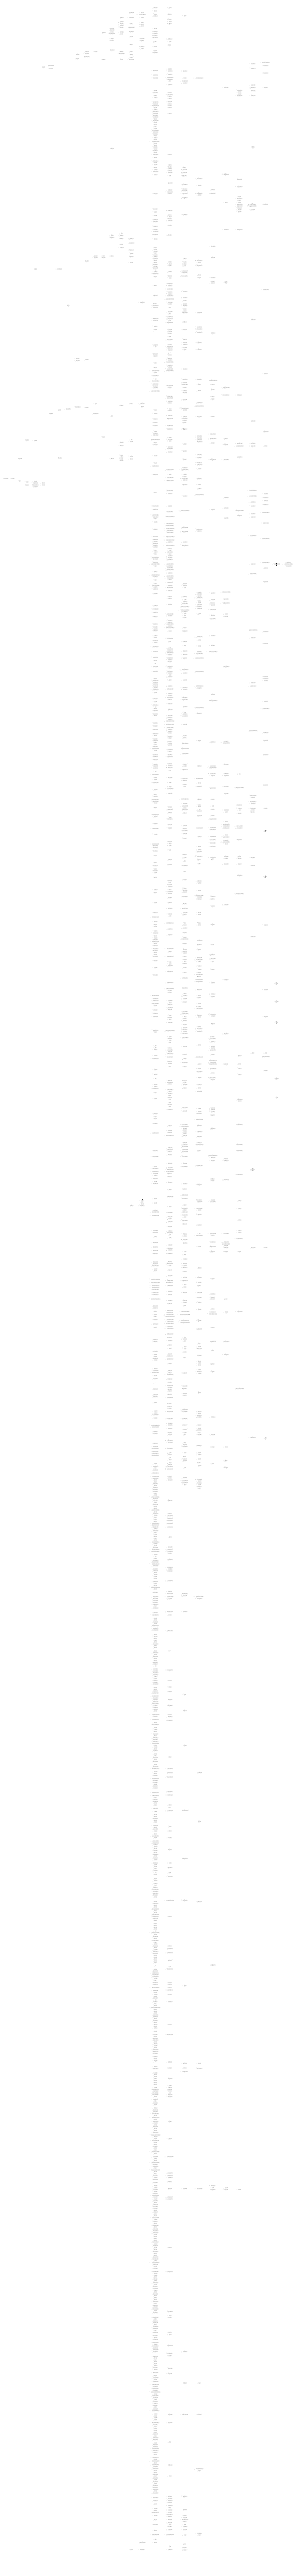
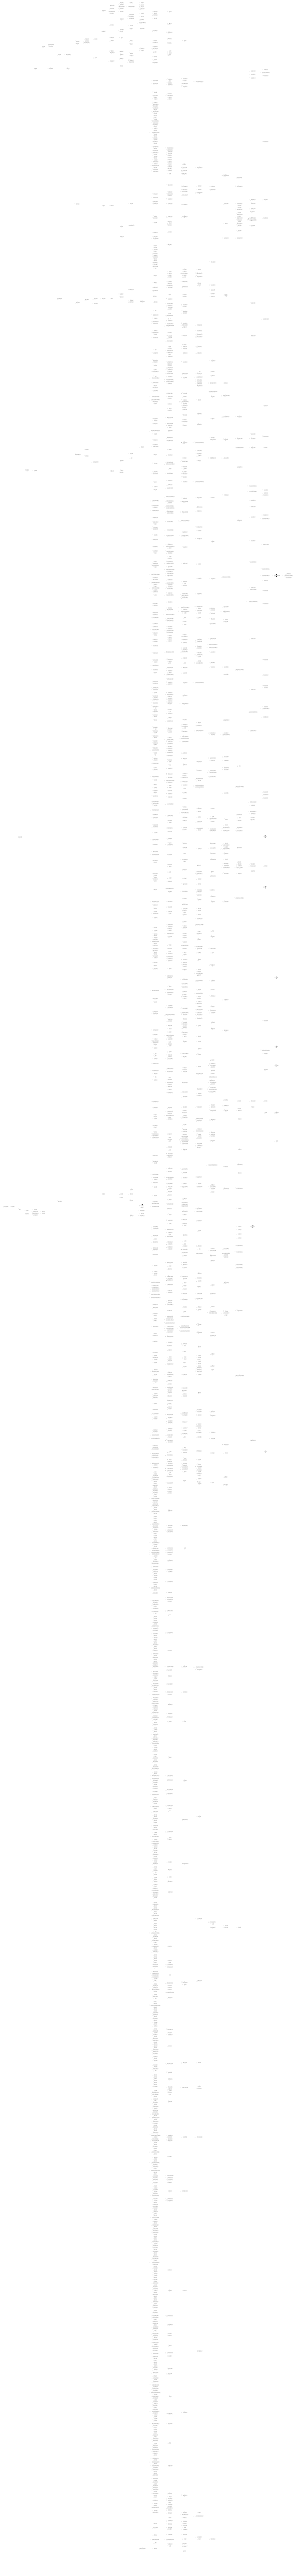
node "__fprop_add_percpu": removed
